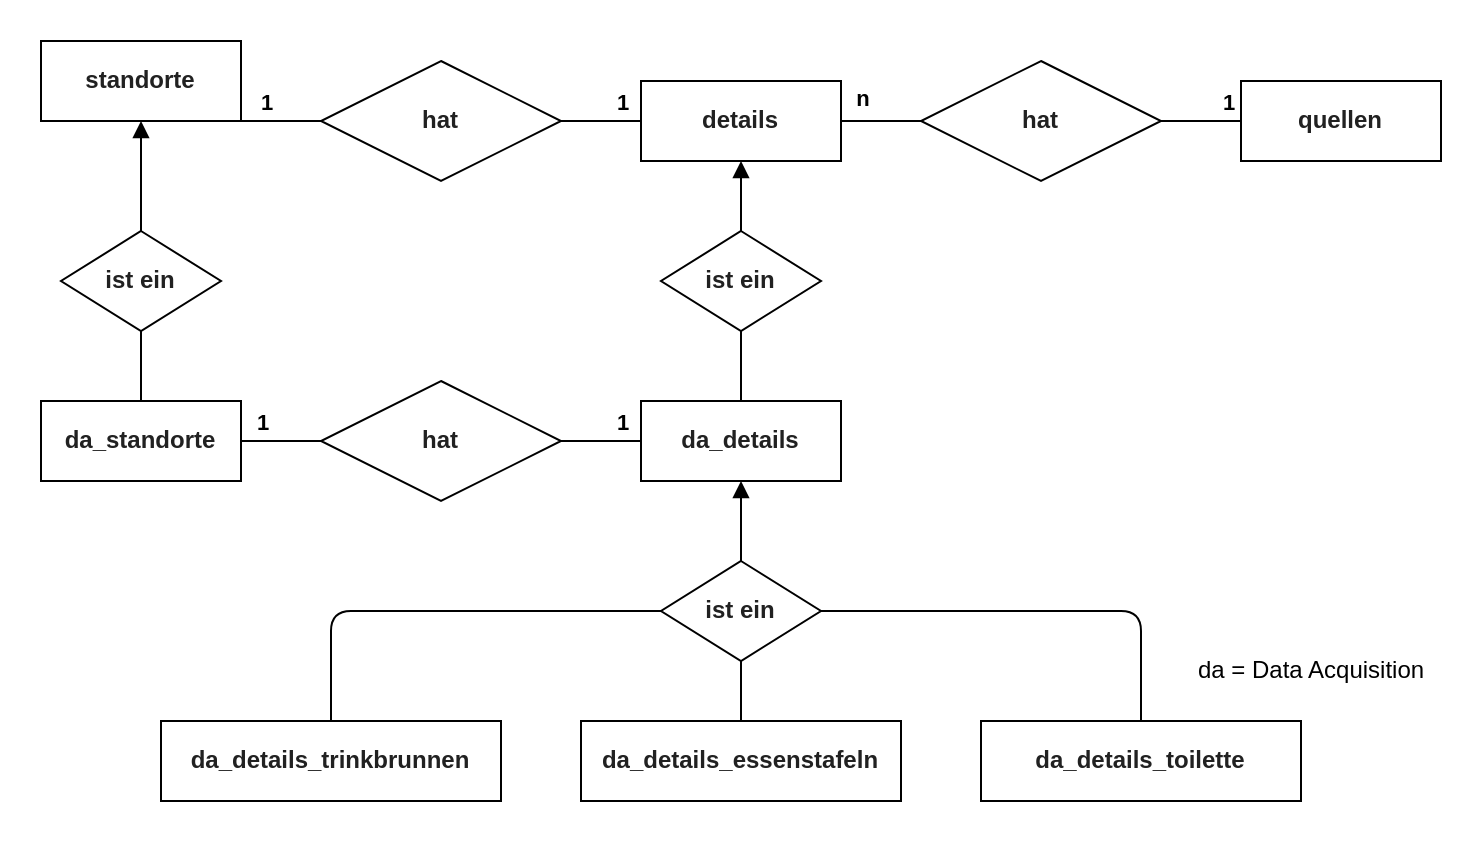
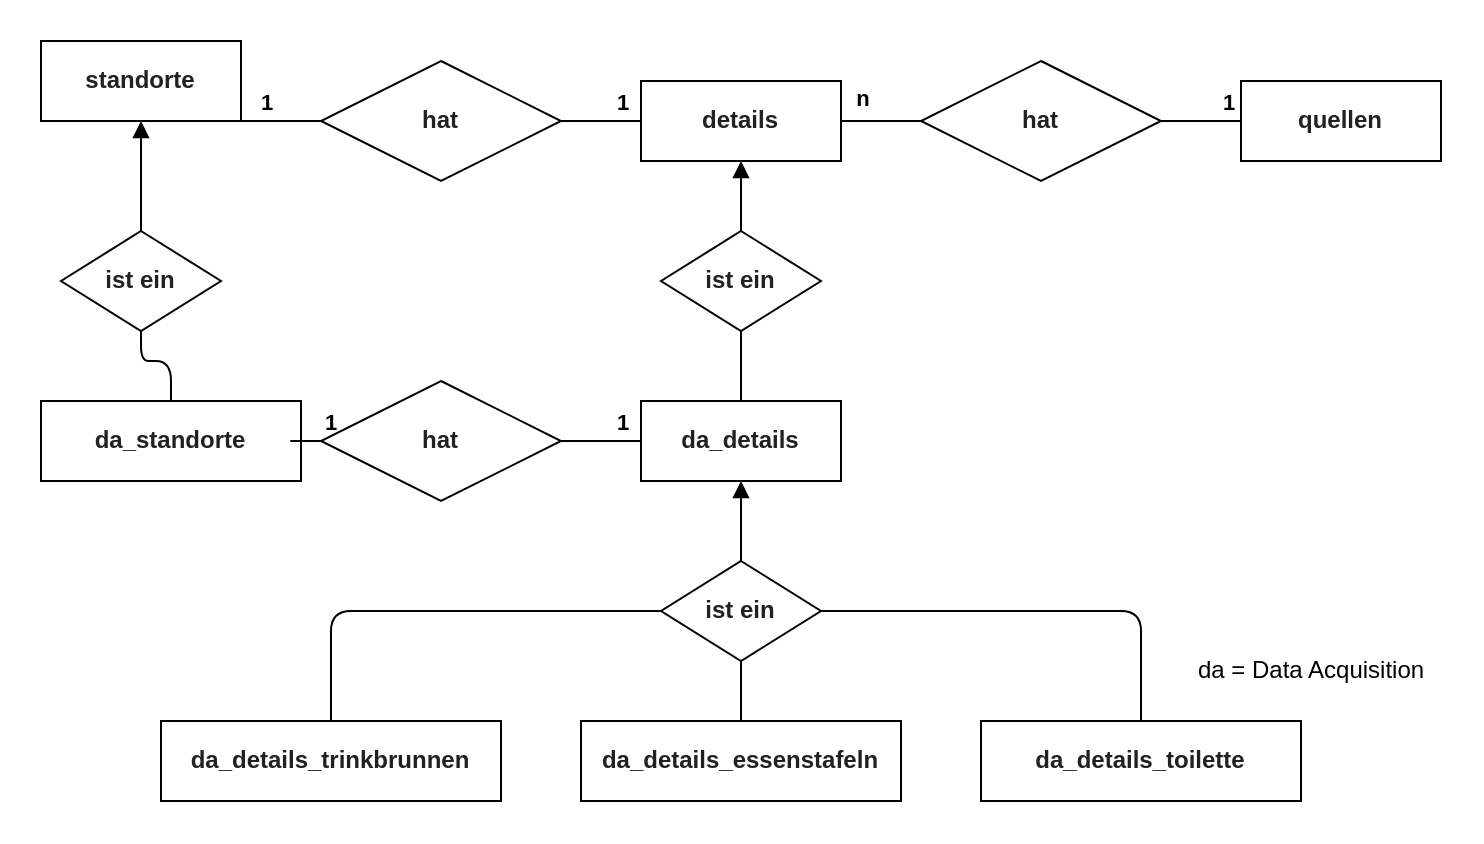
node "da_standorte": size 200x80 -> 260x80
